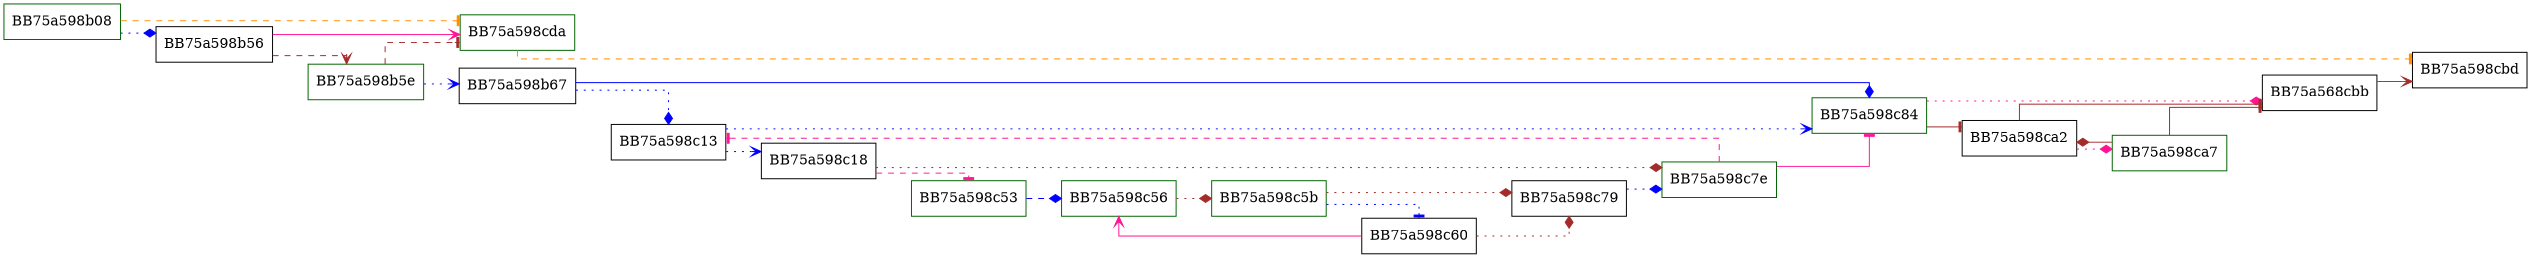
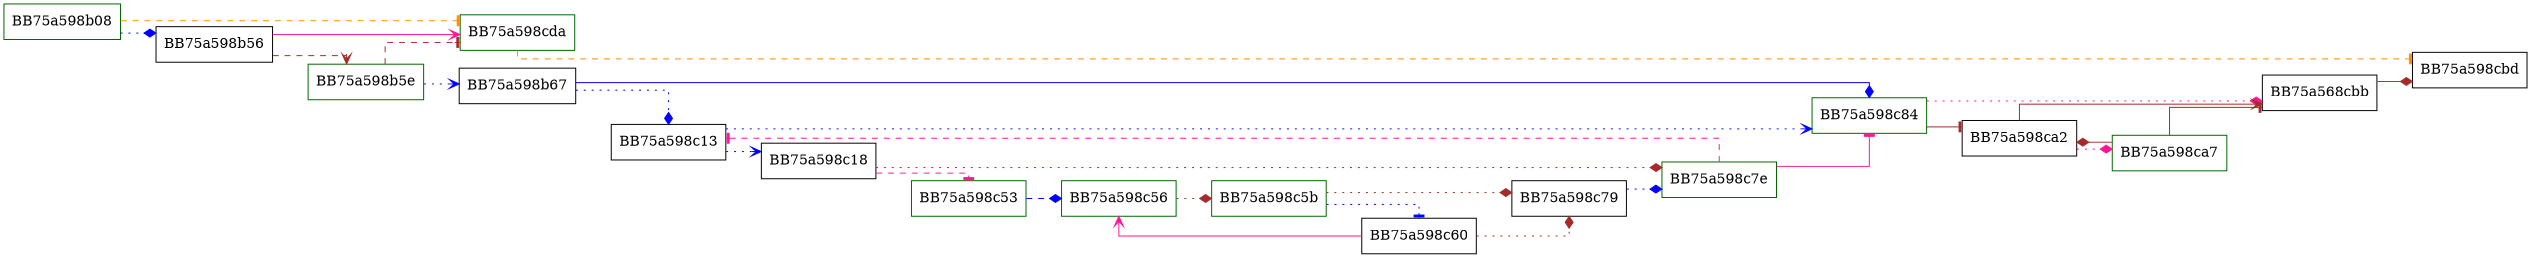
edge "BB75a568cbb" -> "BB75a598cbd": arrowhead vee -> diamond
edge "BB75a598ca2" -> "BB75a568cbb": arrowhead tee -> vee
